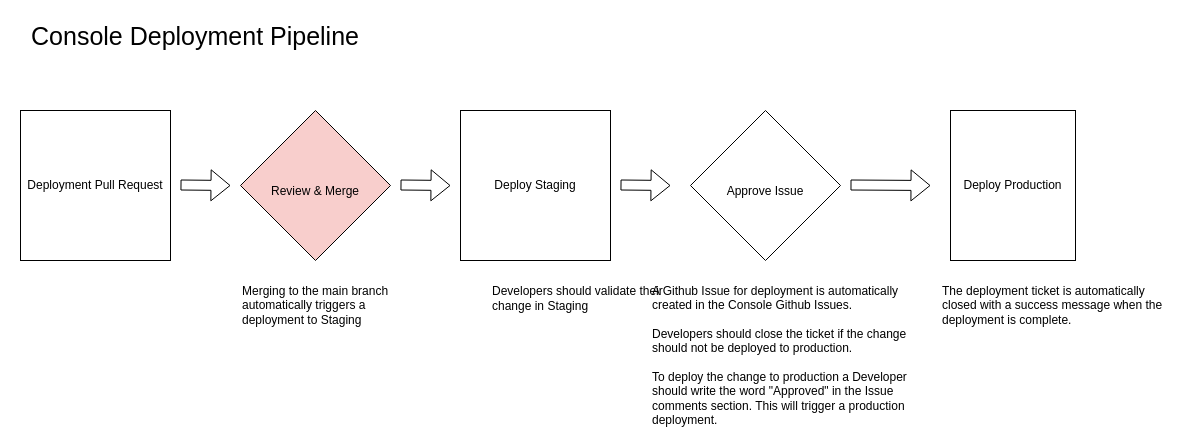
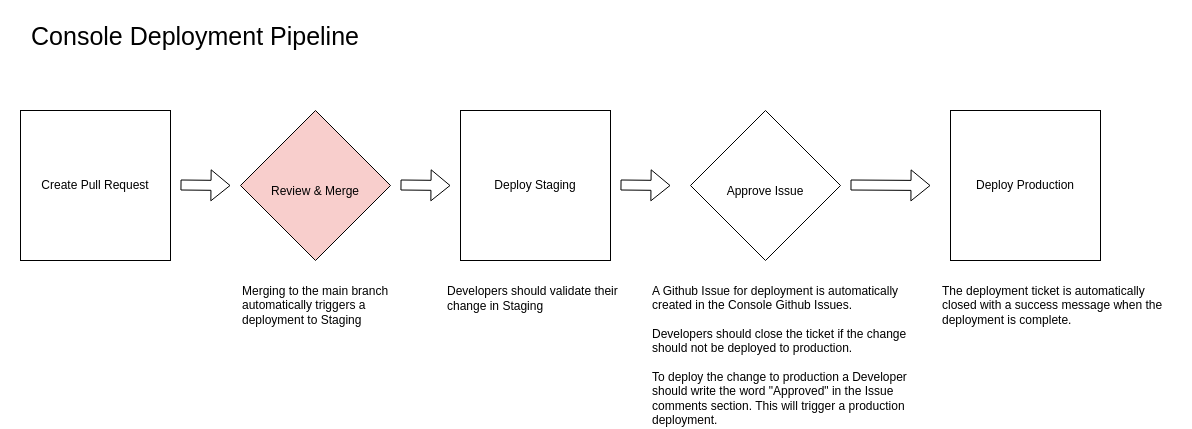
node "Deployment Pull Request": label "Deployment Pull Request" -> "Create Pull Request"
node "Deploy Production": size 125x150 -> 150x150
node "Developers should validate their change in Staging": moved (581, 299) -> (536, 299)
